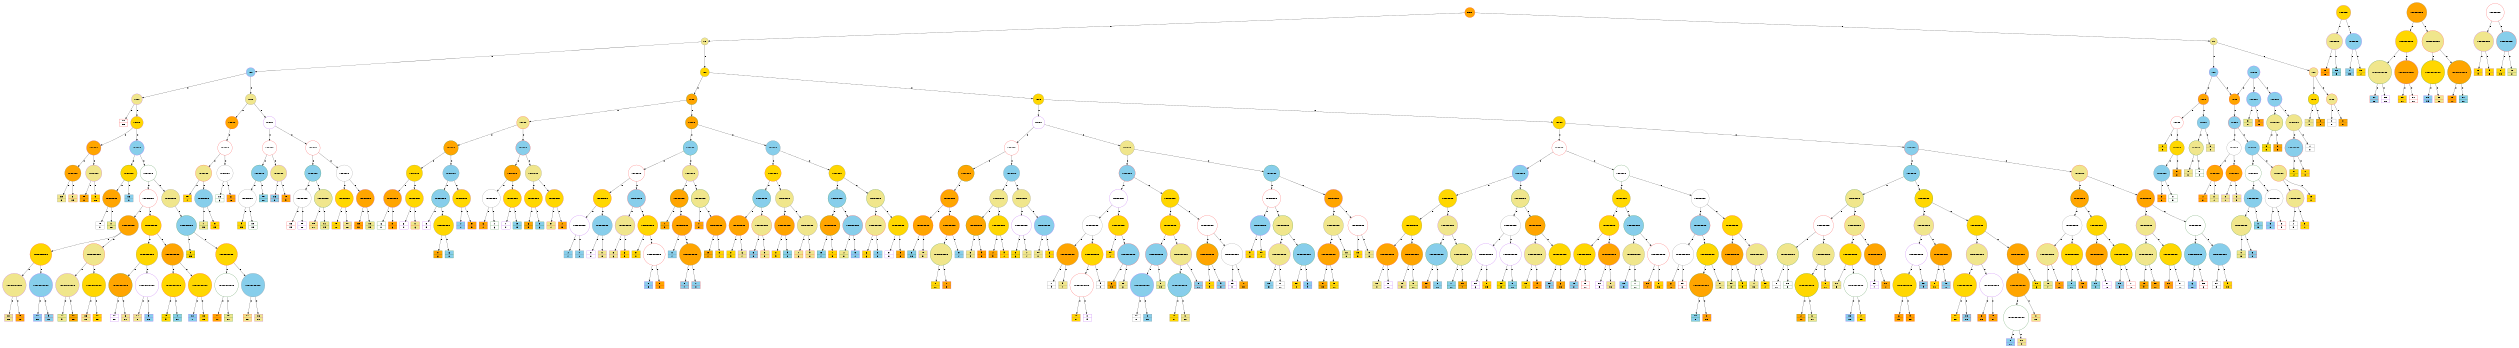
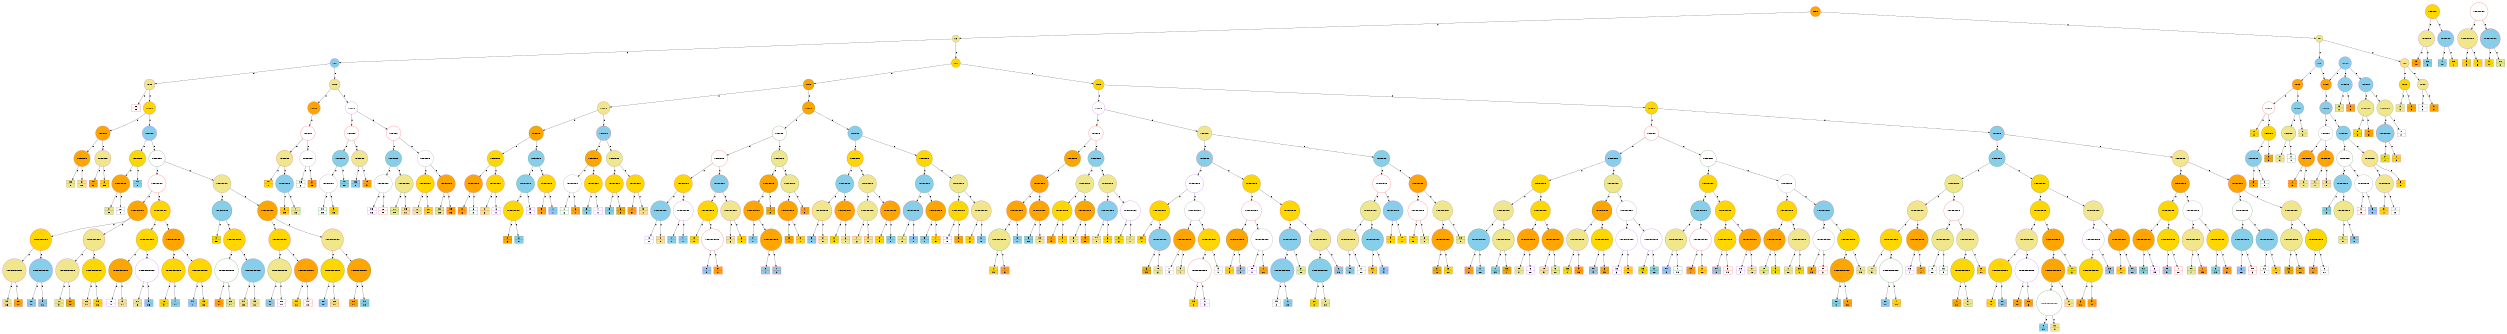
node "n01101": fillcolor skyblue -> white
node "n011011": color purple -> darkgreen
edge "n0010110" -> "n00101101": added, label "1"
